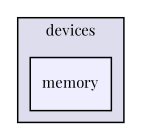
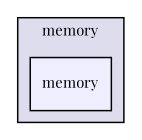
cluster "devices": label "devices" -> "memory"
